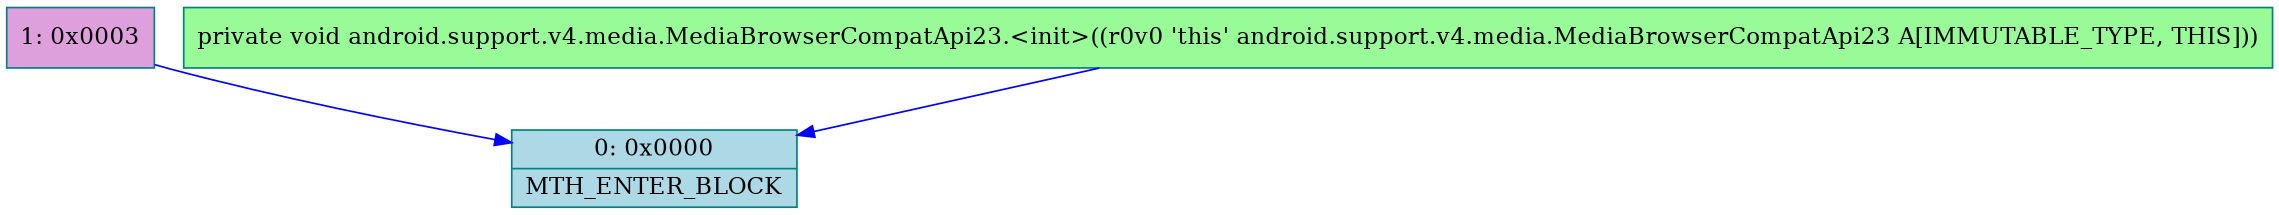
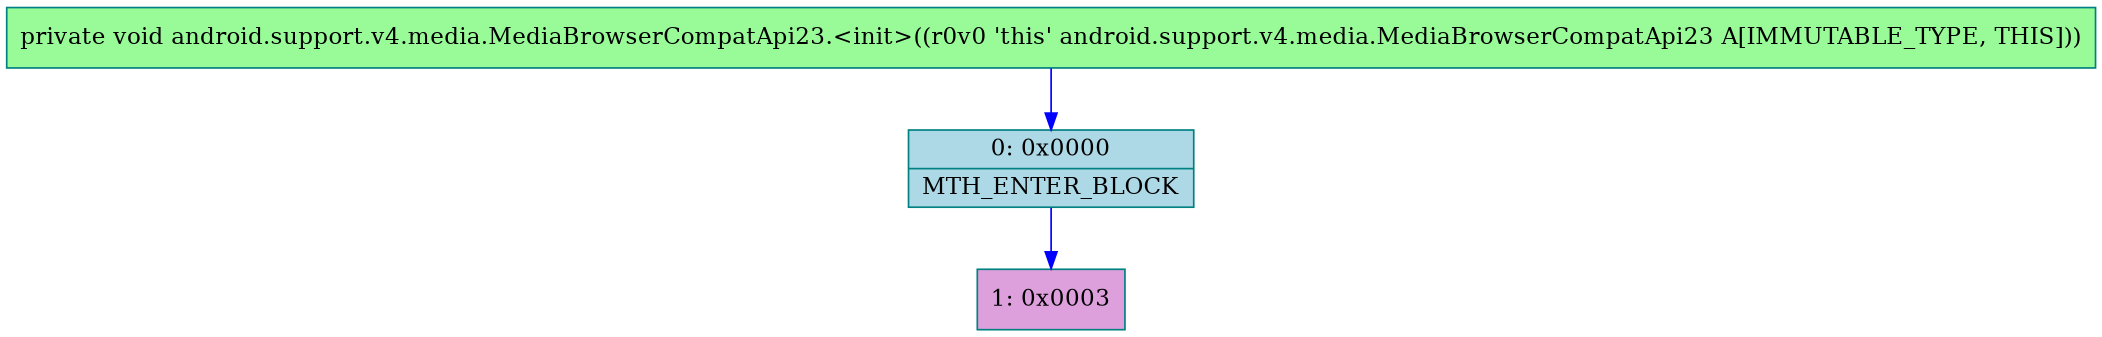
edge "1: 0x0003" -> "0: 0x0000": reversed
